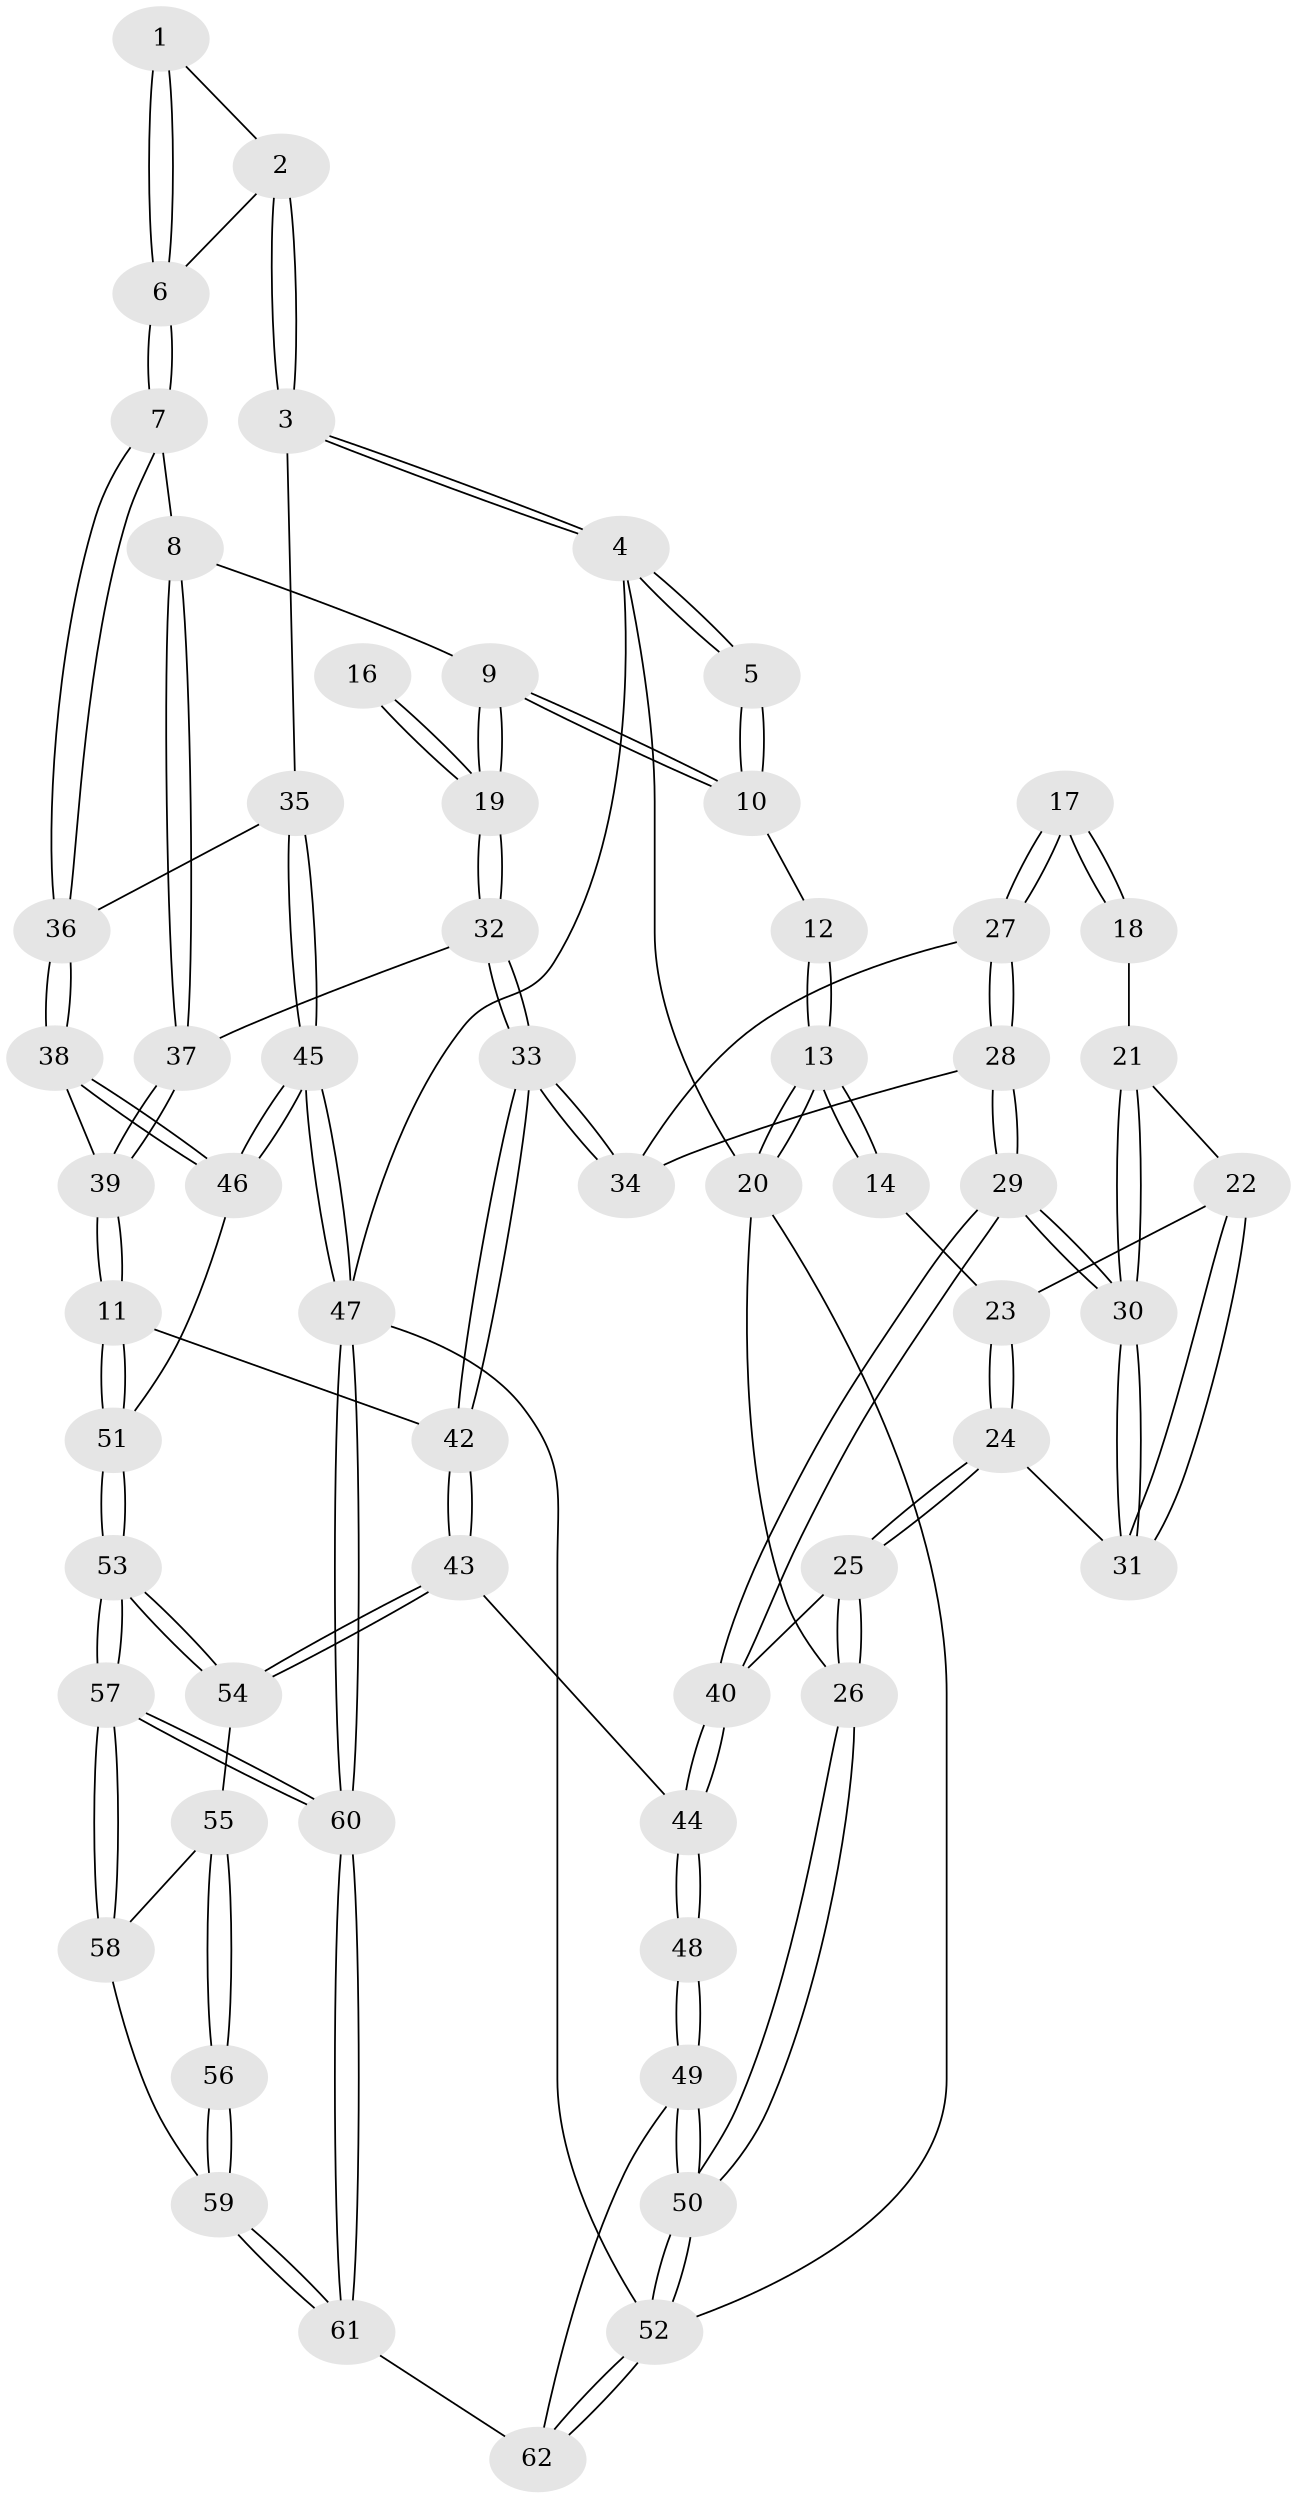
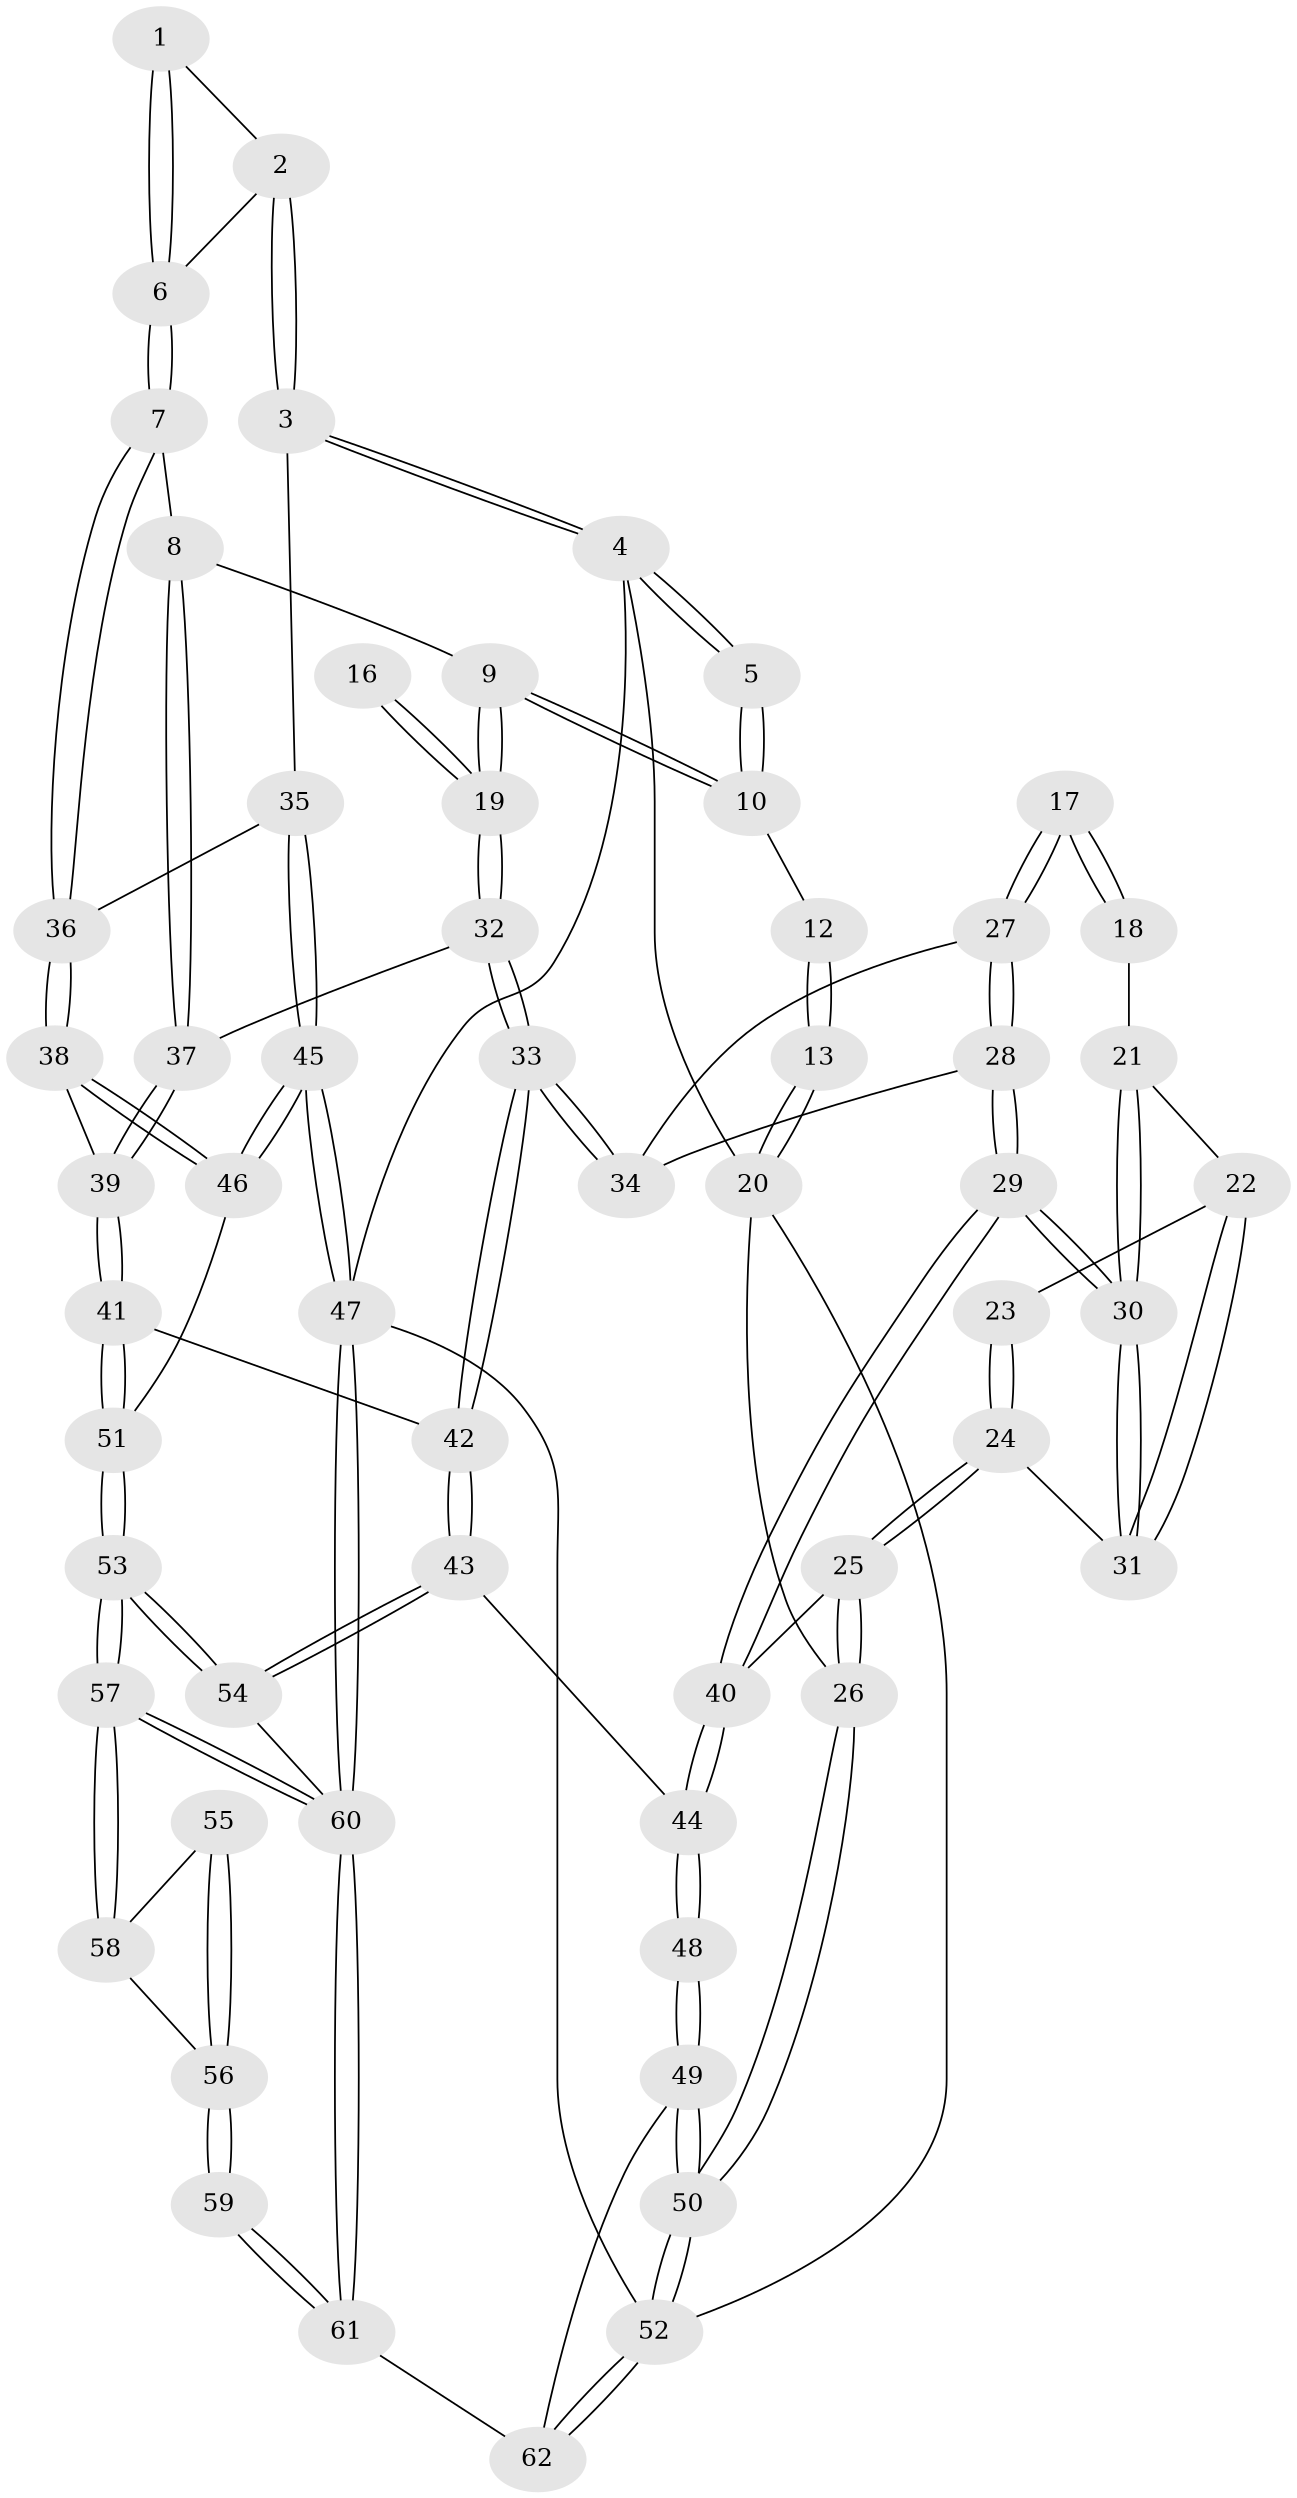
node "14": removed
node "11": label "11" -> "41"
edge "54" -- "55": now "54" -- "60"
edge "58" -- "59": now "58" -- "56"
